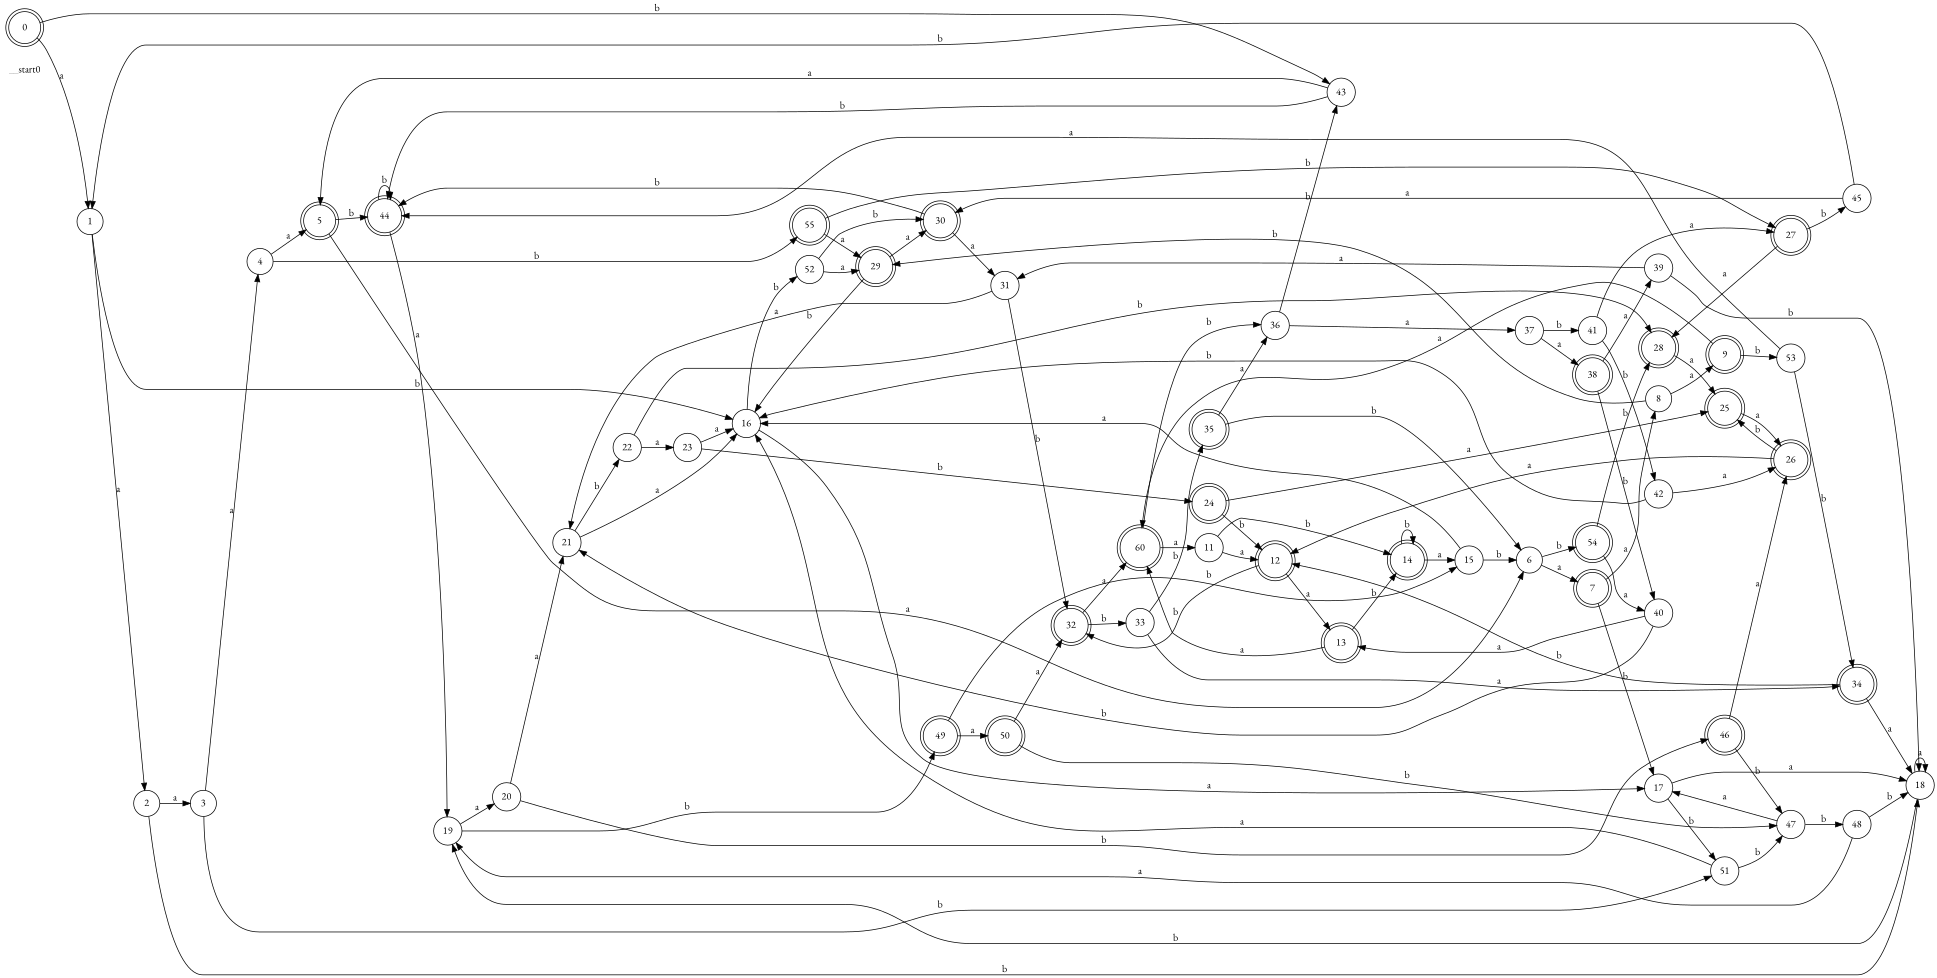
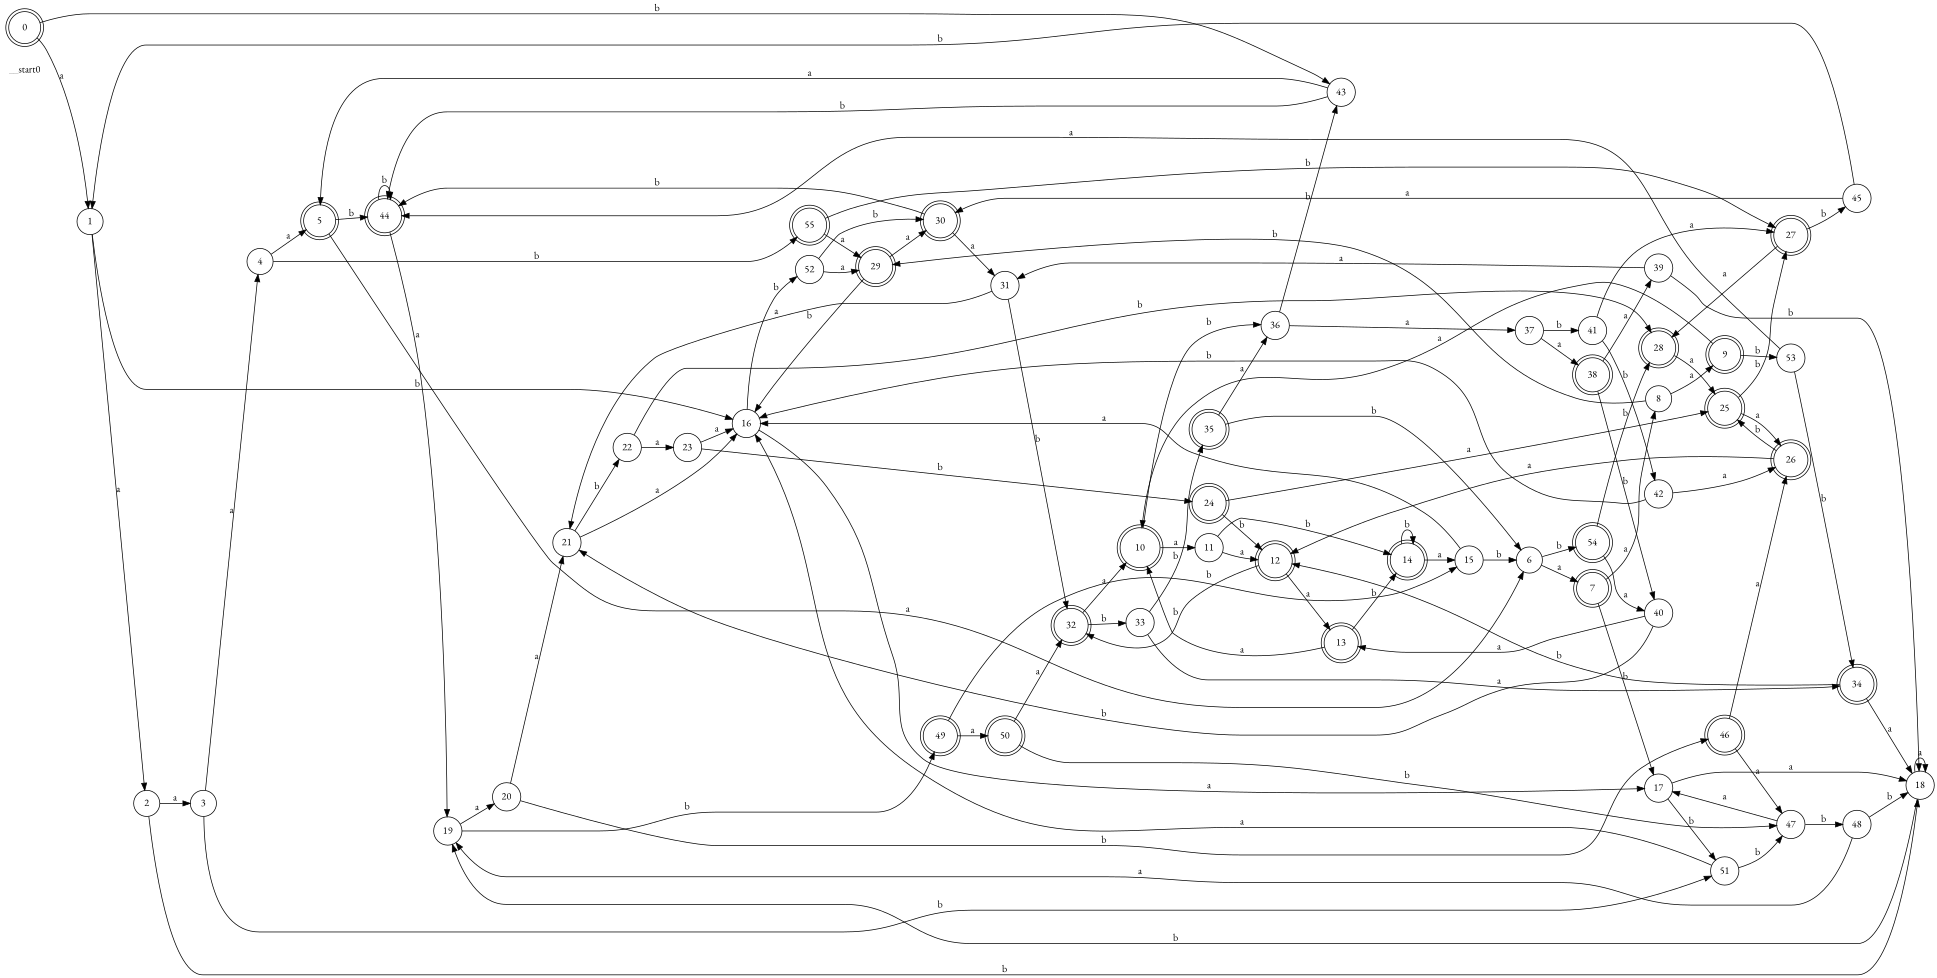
edge "25" -> "27": added, label "b"
node "60": label "60" -> "10"
edge "46" -> "47": label "b" -> "a"
